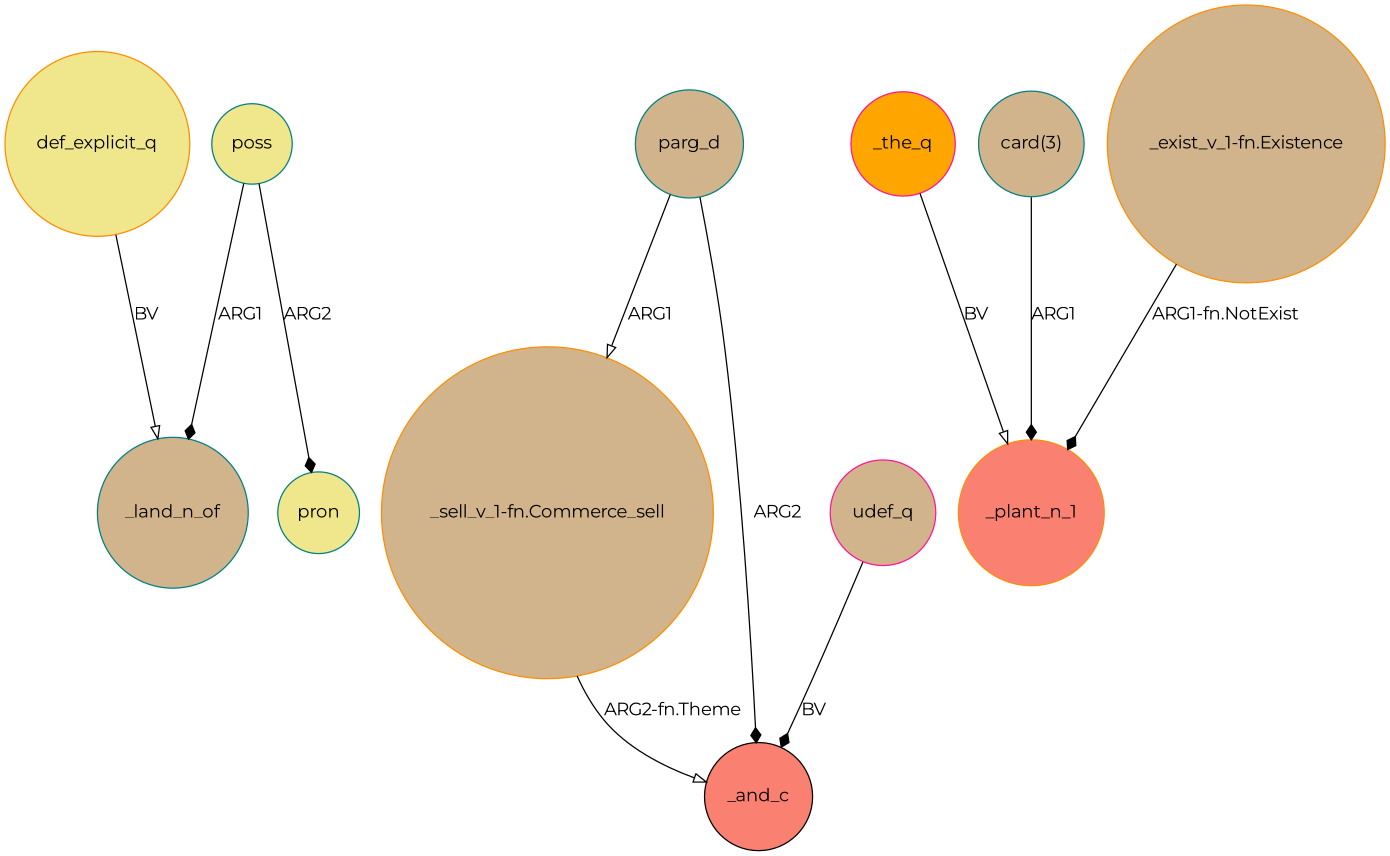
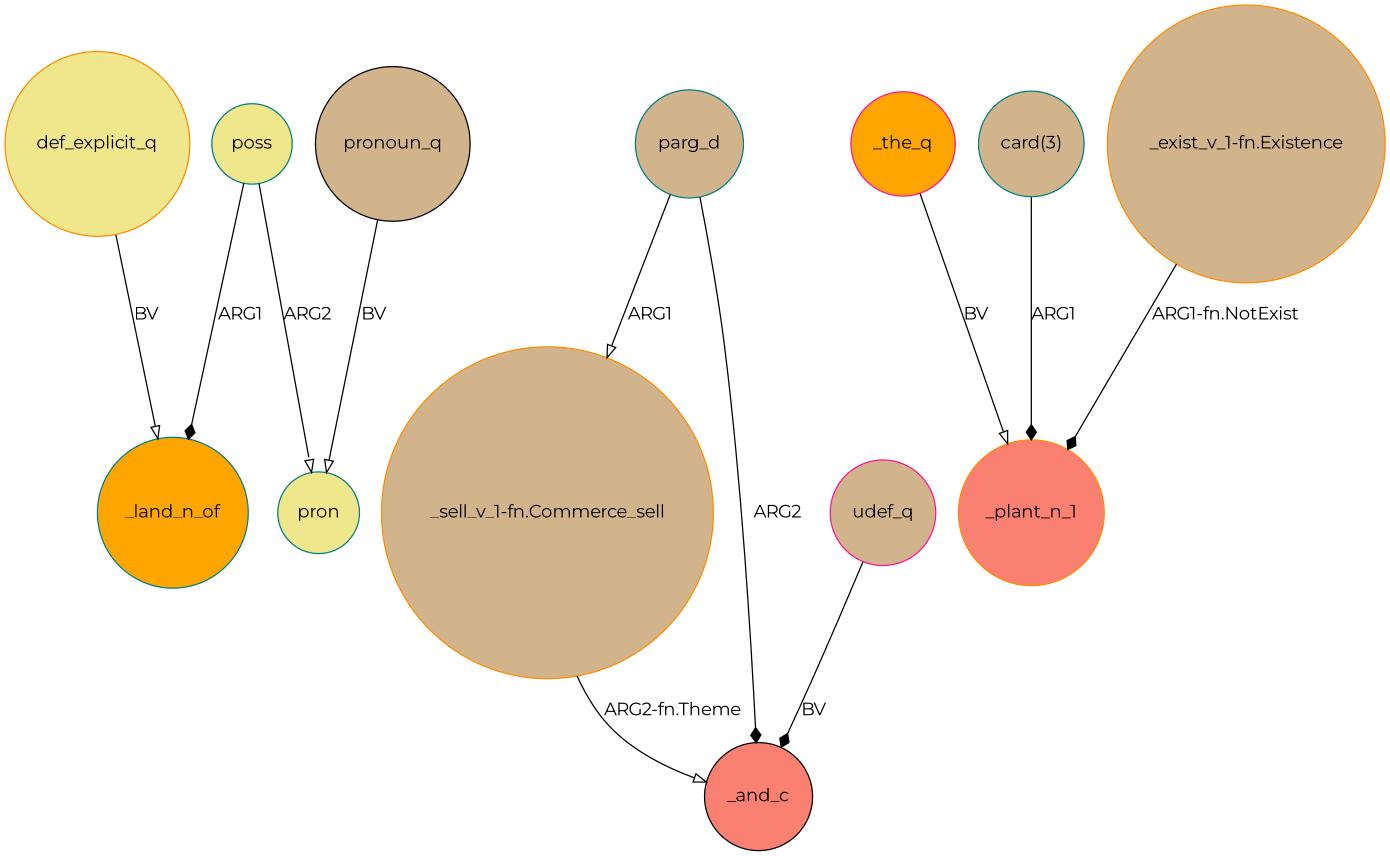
node "pronoun_q": added
edge "poss" -> "pron": arrowhead diamond -> onormal
node "_land_n_of": fillcolor tan -> orange
